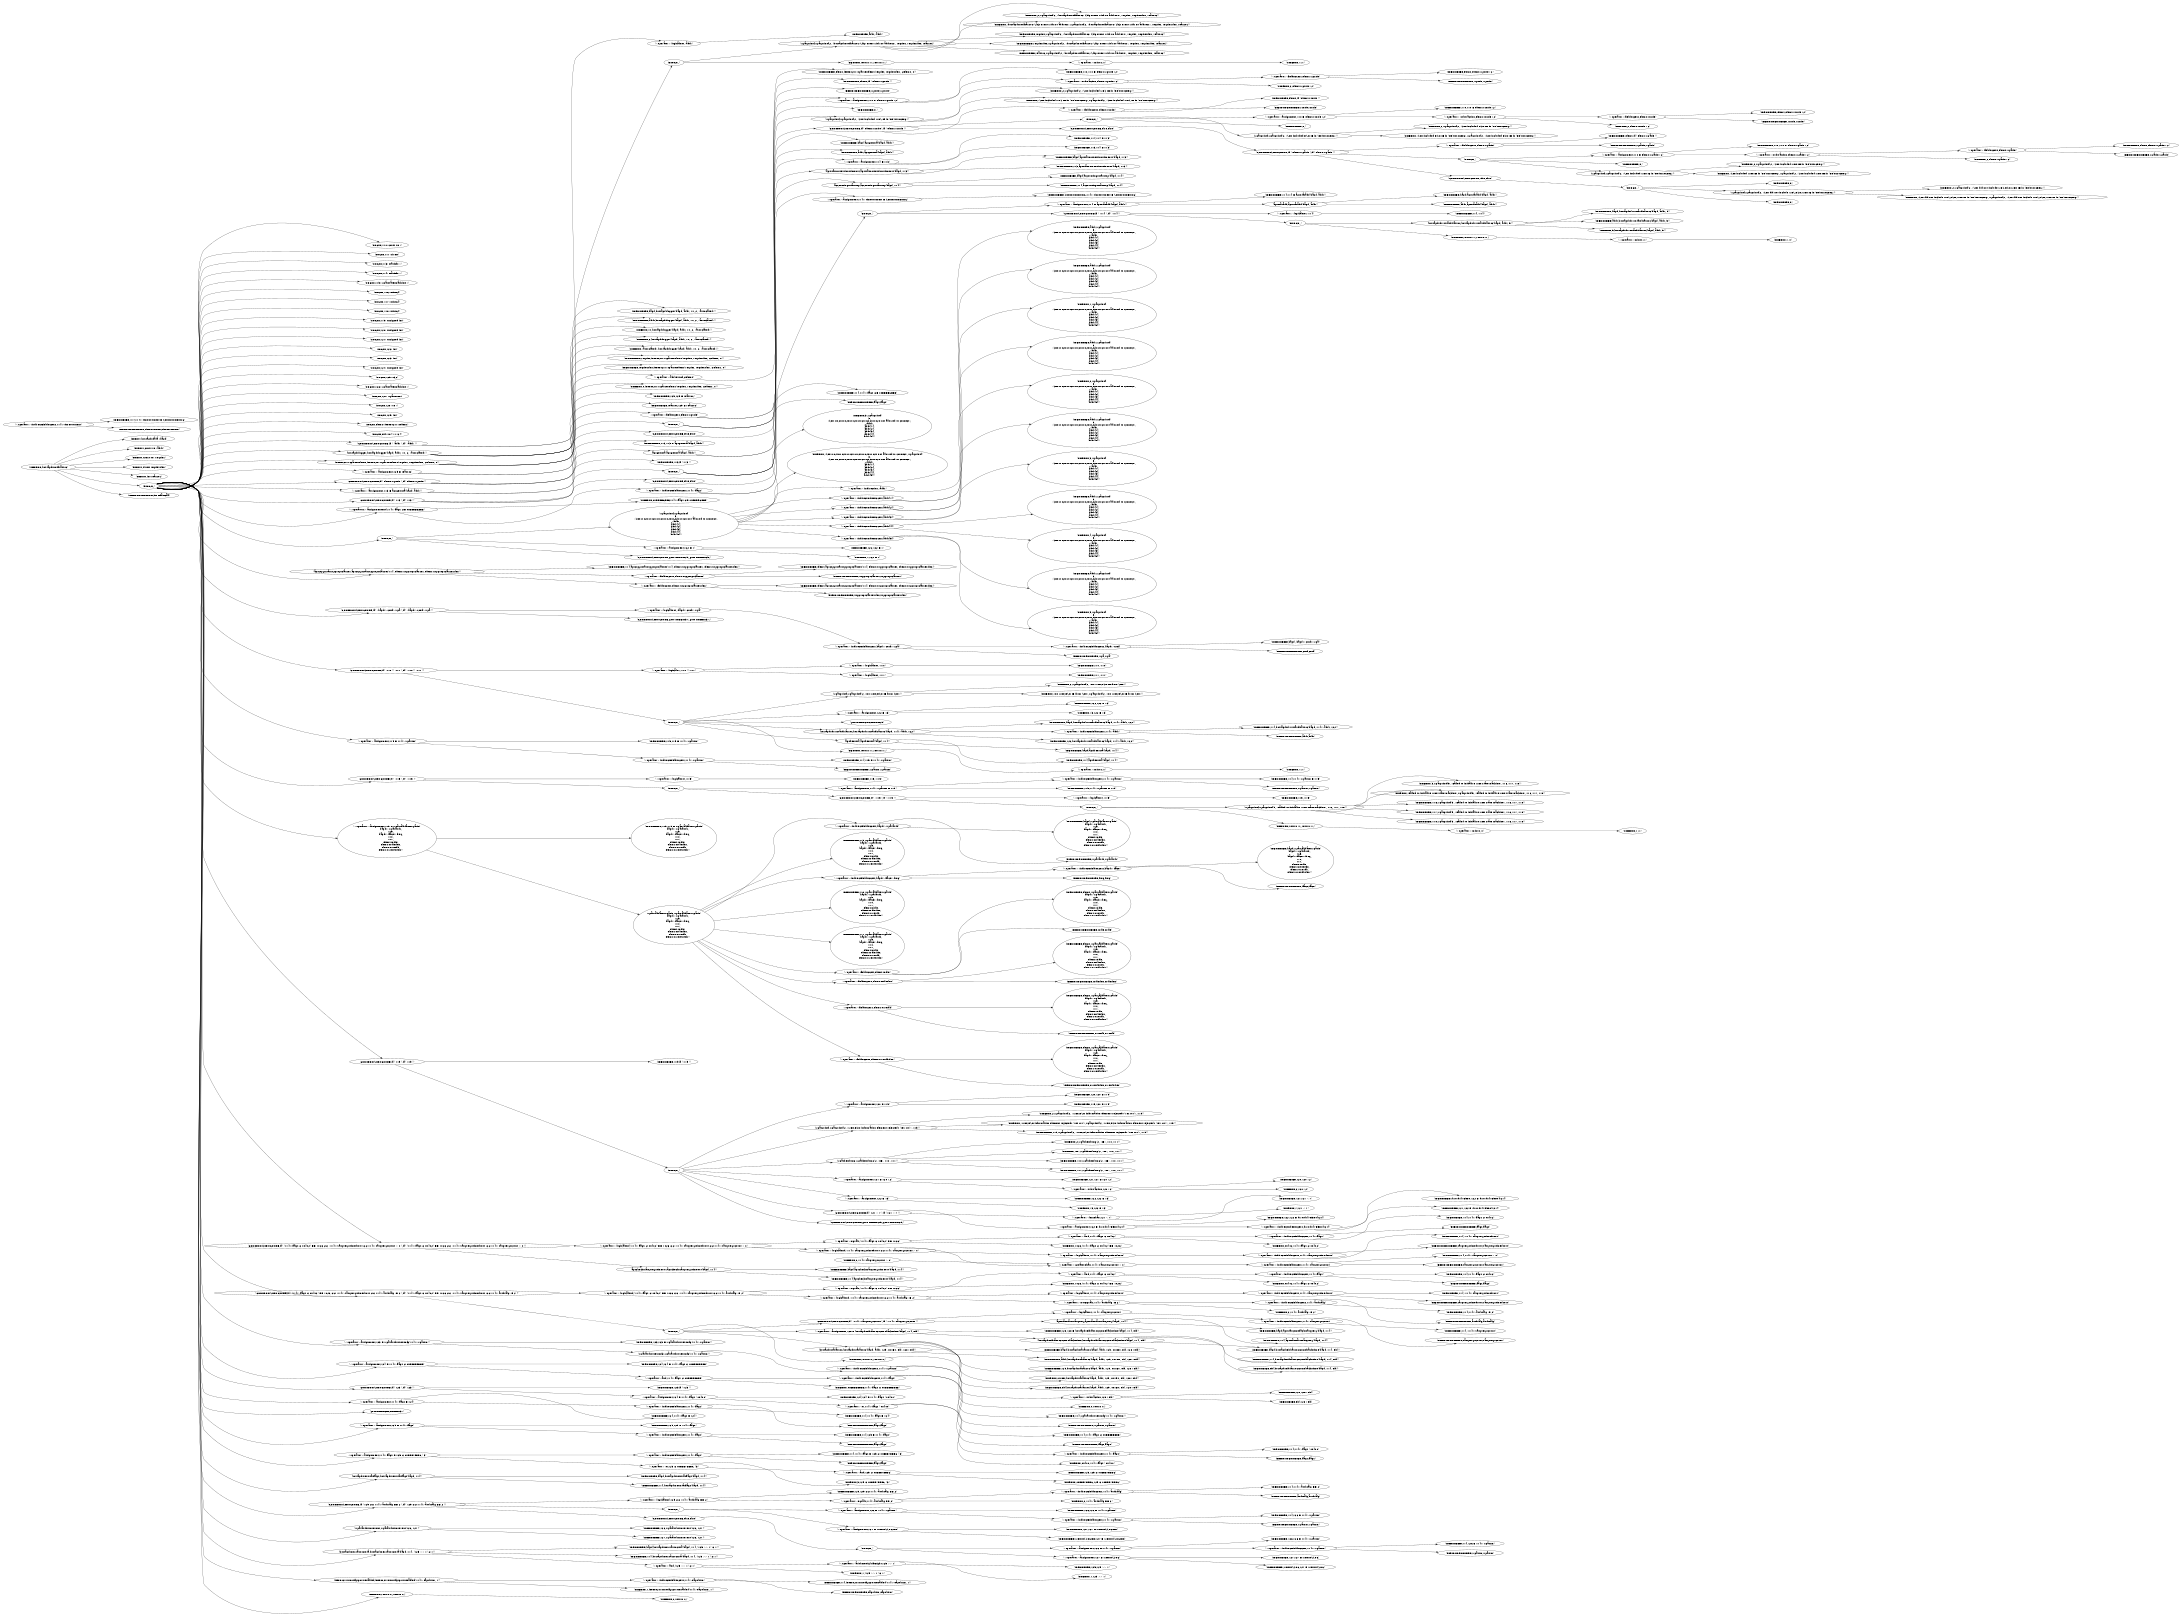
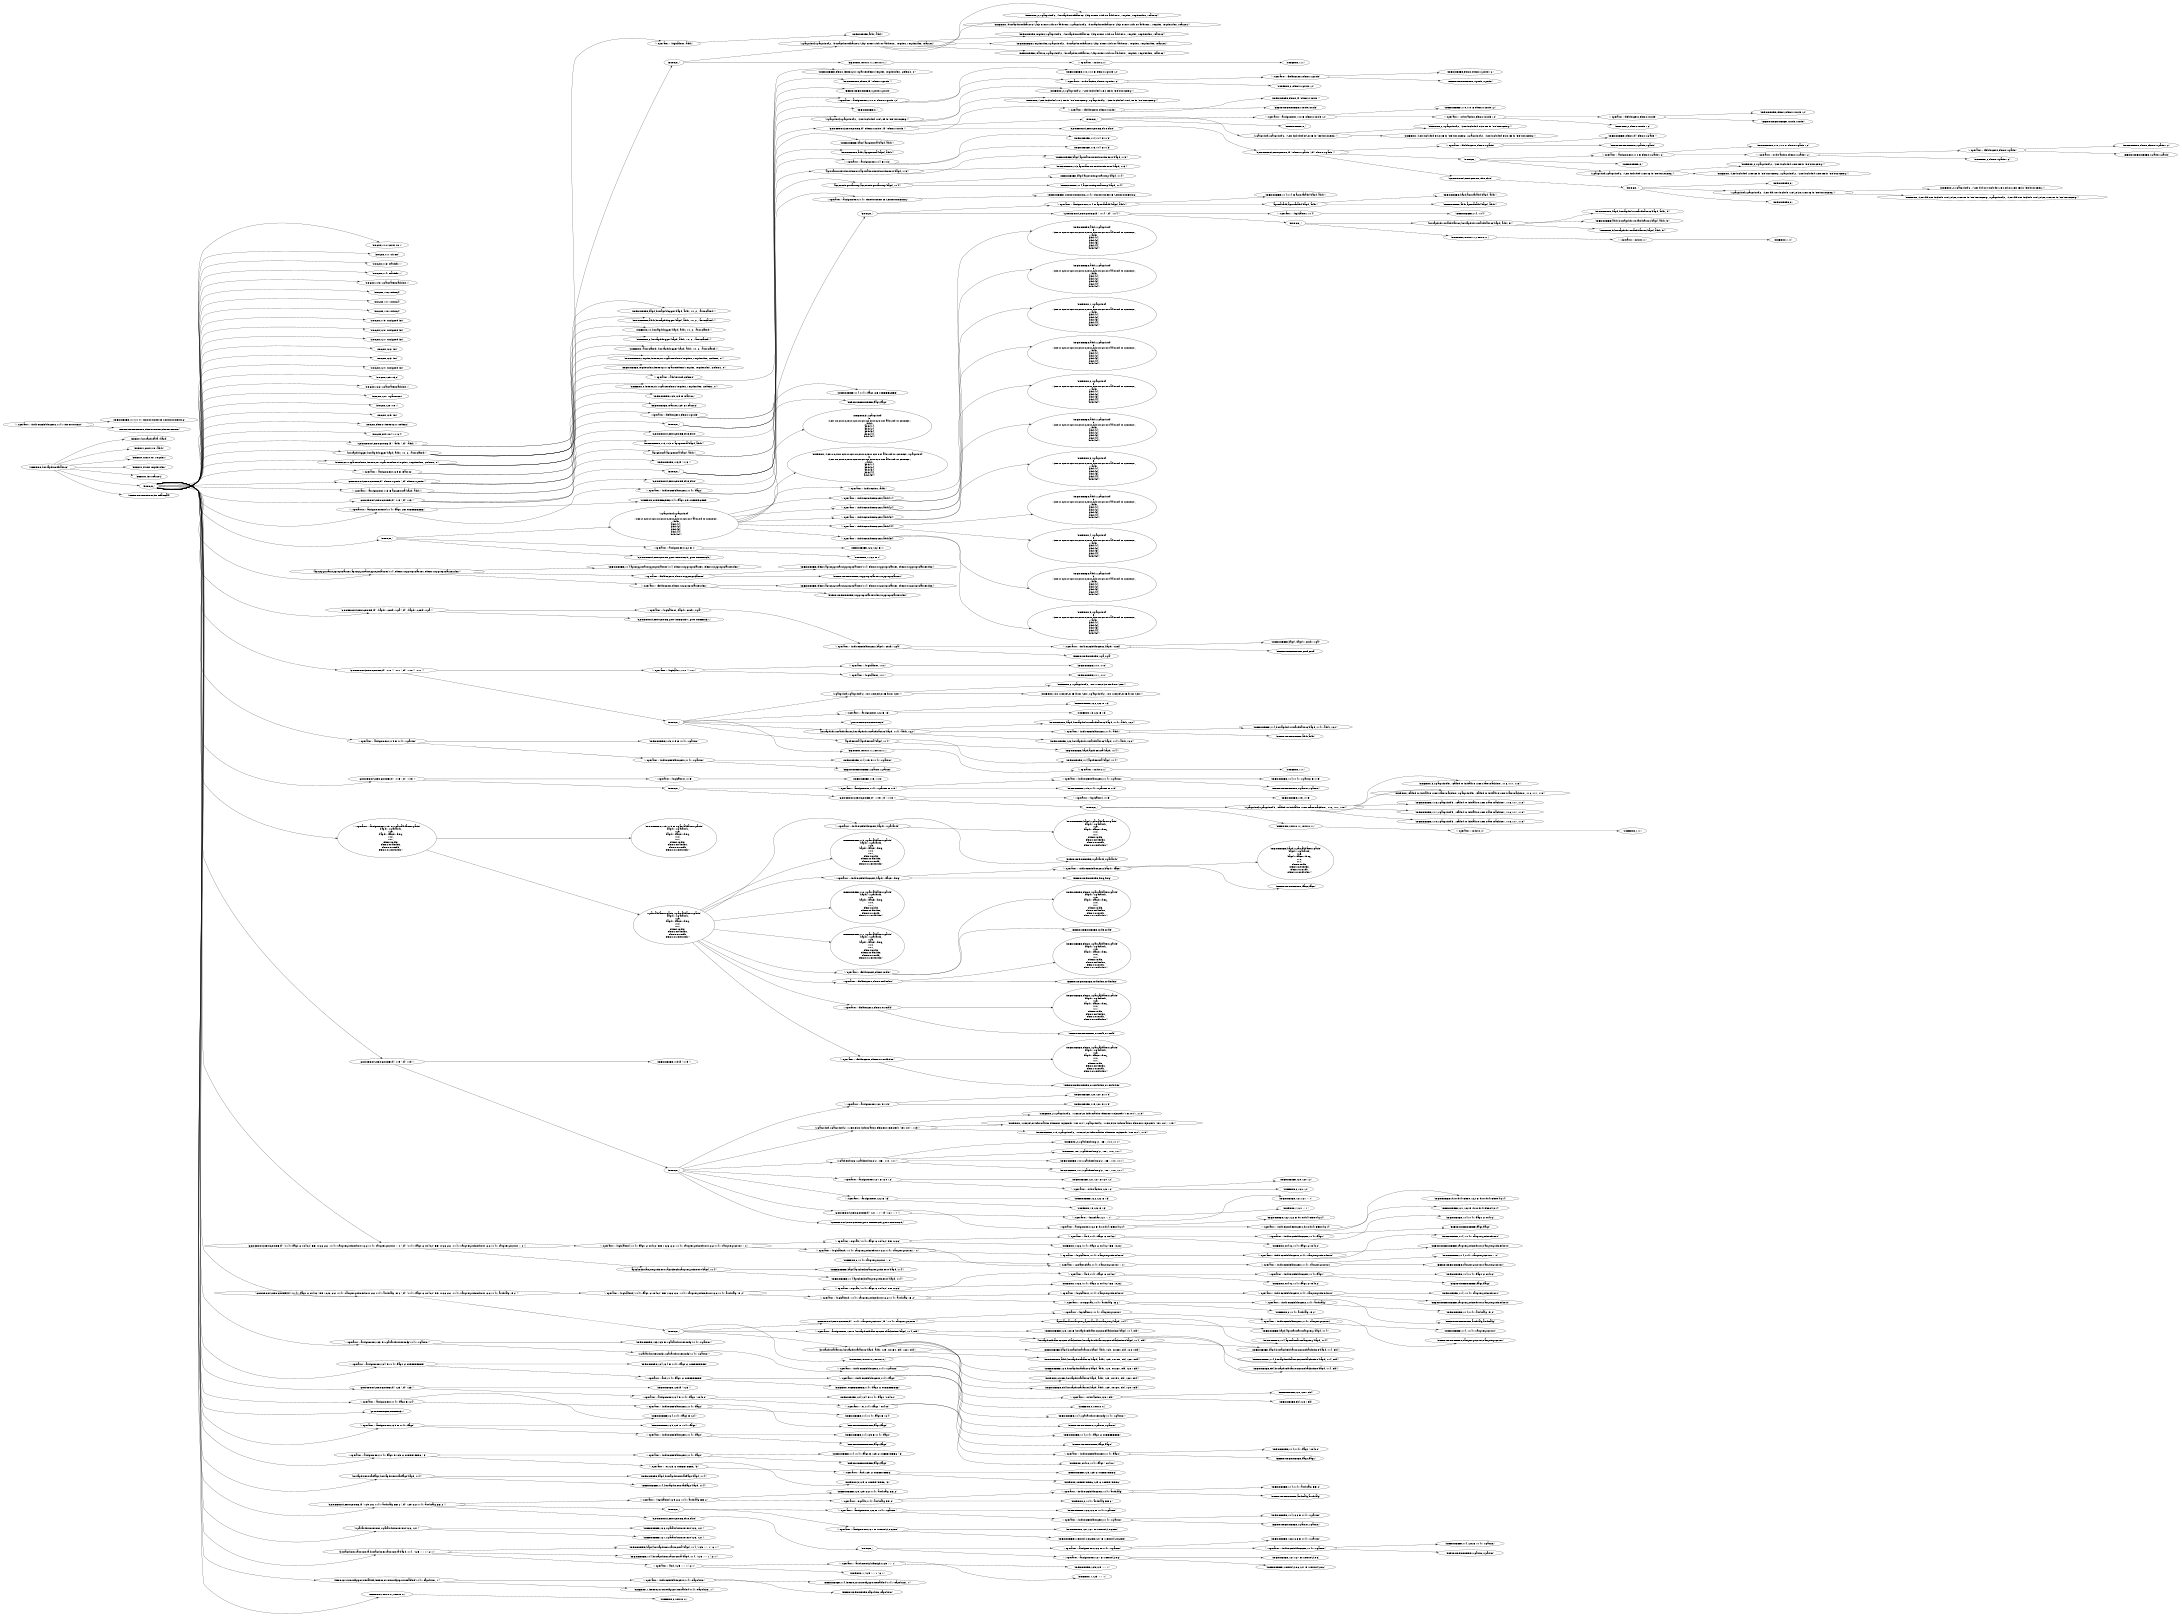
node "(IDENTIFIER,hapd,ap_sta_comeback_sa_query(hapd, v14))": label "(IDENTIFIER,hapd,ap_sta_comeback_sa_query(hapd, v14))" -> "(IDENTIFIER,hapd,ap_sta_start_sa_query(hapd, v14))"
